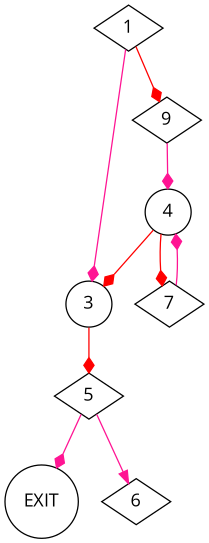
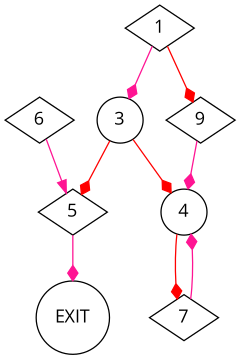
edge "4" -> "3": reversed
edge "5" -> "6": reversed
